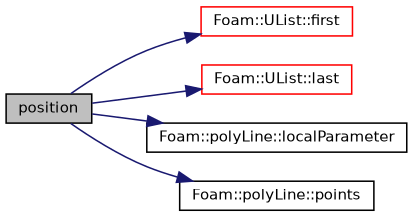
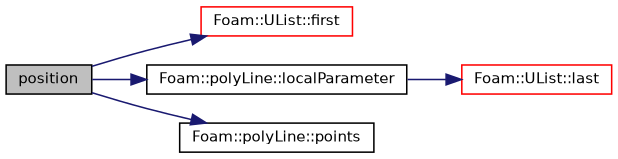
edge "position" -> "Foam::UList::last": now "Foam::polyLine::localParameter" -> "Foam::UList::last"
